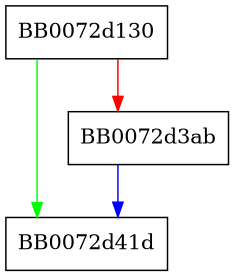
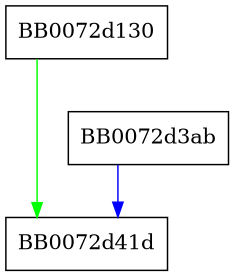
edge "BB0072d130" -> "BB0072d3ab": removed
